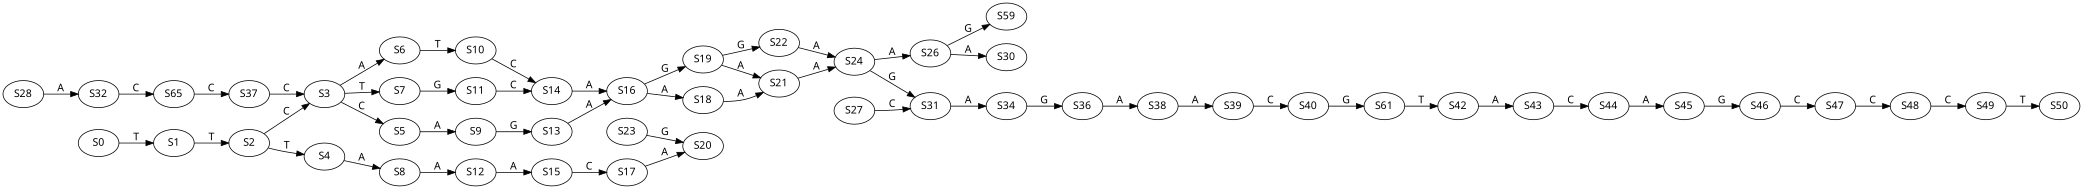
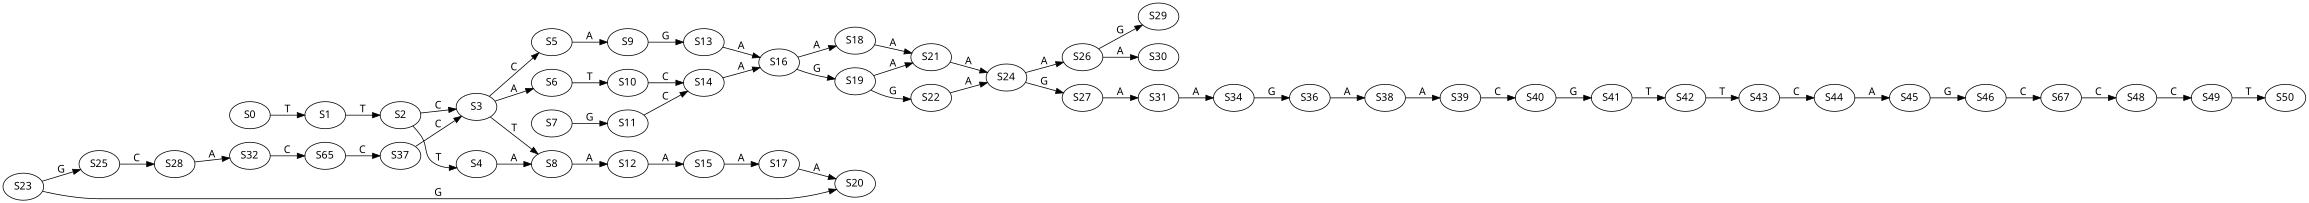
node "S59": label "S59" -> "S29"
edge "S24" -> "S31": now "S24" -> "S27"
edge "S3" -> "S7": now "S3" -> "S8"
edge "S42" -> "S43": label "A" -> "T"
edge "S27" -> "S31": label "C" -> "A"
node "S61": label "S61" -> "S41"
node "S47": label "S47" -> "S67"
node "S25": added
edge "S15" -> "S17": label "C" -> "A"
